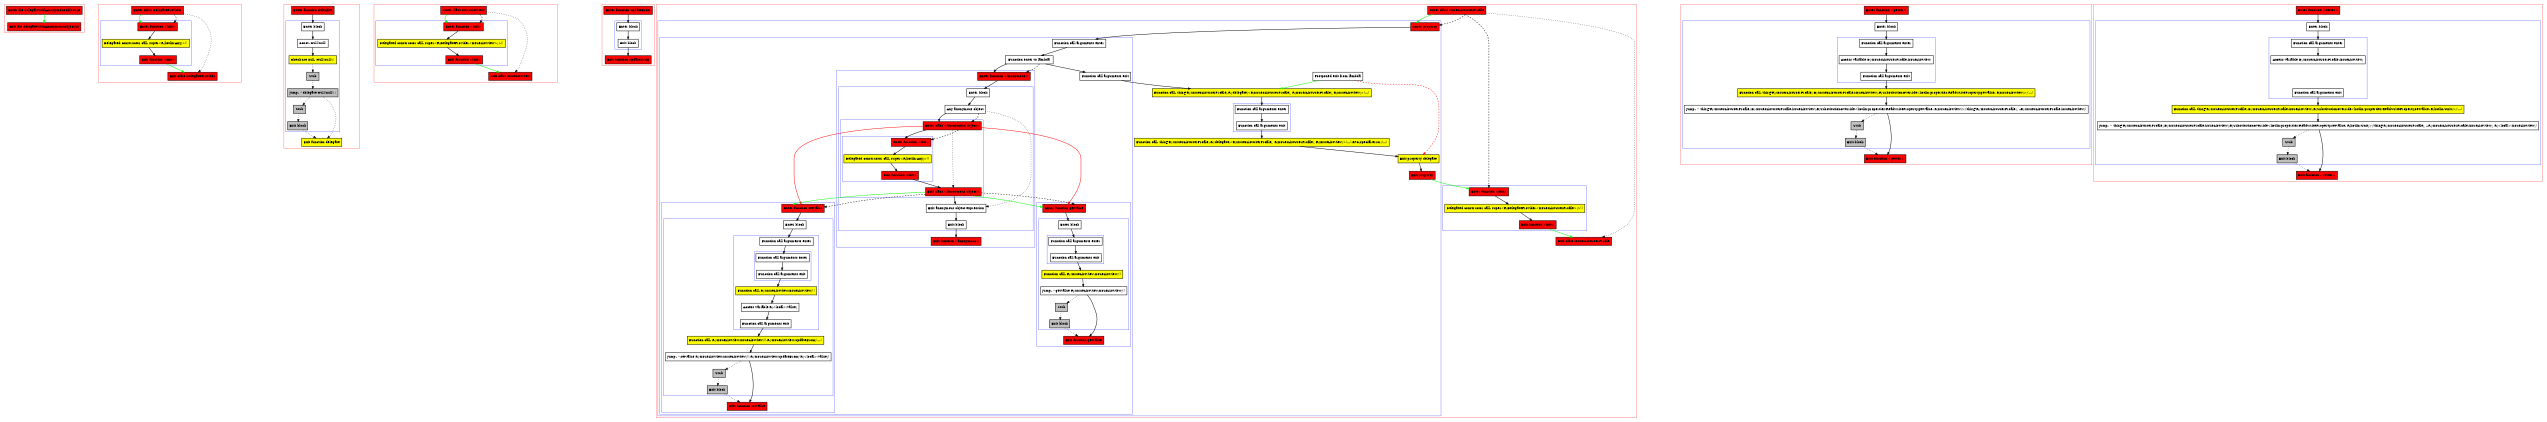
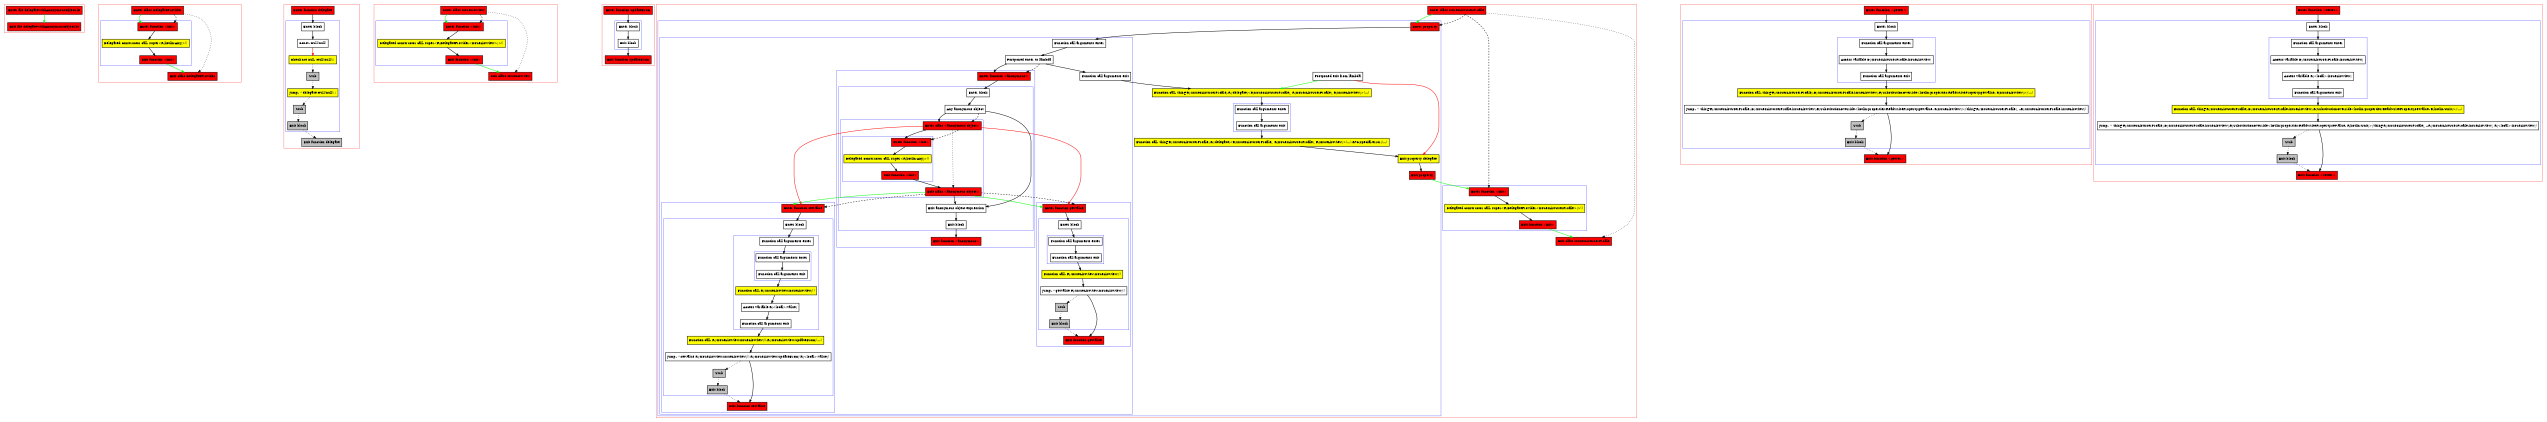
edge "Const: Null(null)" -> "Check not null: Null(null)!!": color black -> red
node "Function enter to lambda": label "Function enter to lambda" -> "Postponed enter to lambda"
node "Access variable R|<local>/issueListView|": added
edge "Postponed exit from lambda" -> "Exit property delegate": style dashed -> solid
node "Jump: ^delegate Null(null)!!": fillcolor gray -> yellow
edge "Jump: ^delegate Null(null)!!" -> "Exit function delegate": removed
node "Exit function delegate": fillcolor yellow -> gray
edge "Any anonymous object" -> "Exit anonymous object expression": style dotted -> solid
